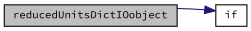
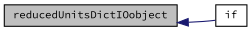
edge "reducedUnitsDictIOobject" -> "if": reversed
